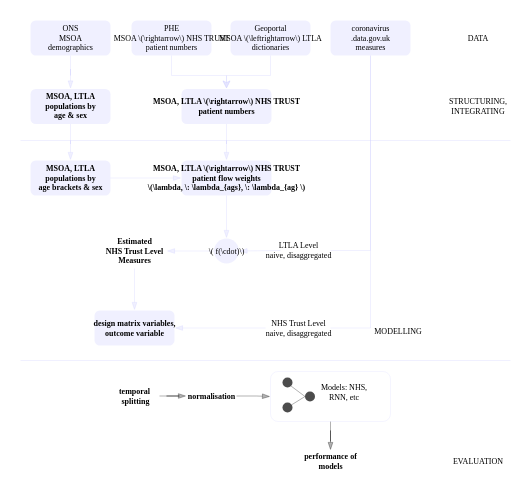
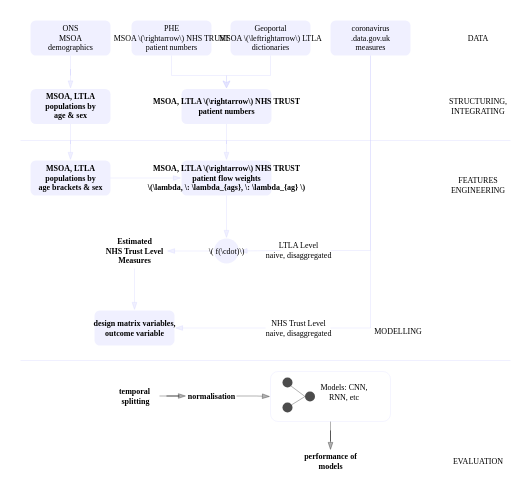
node "FEATURES ENGINEERING": added
node "Models: NHS, RNN, etc": label "Models: NHS, RNN, etc" -> "Models: CNN, RNN, etc"
